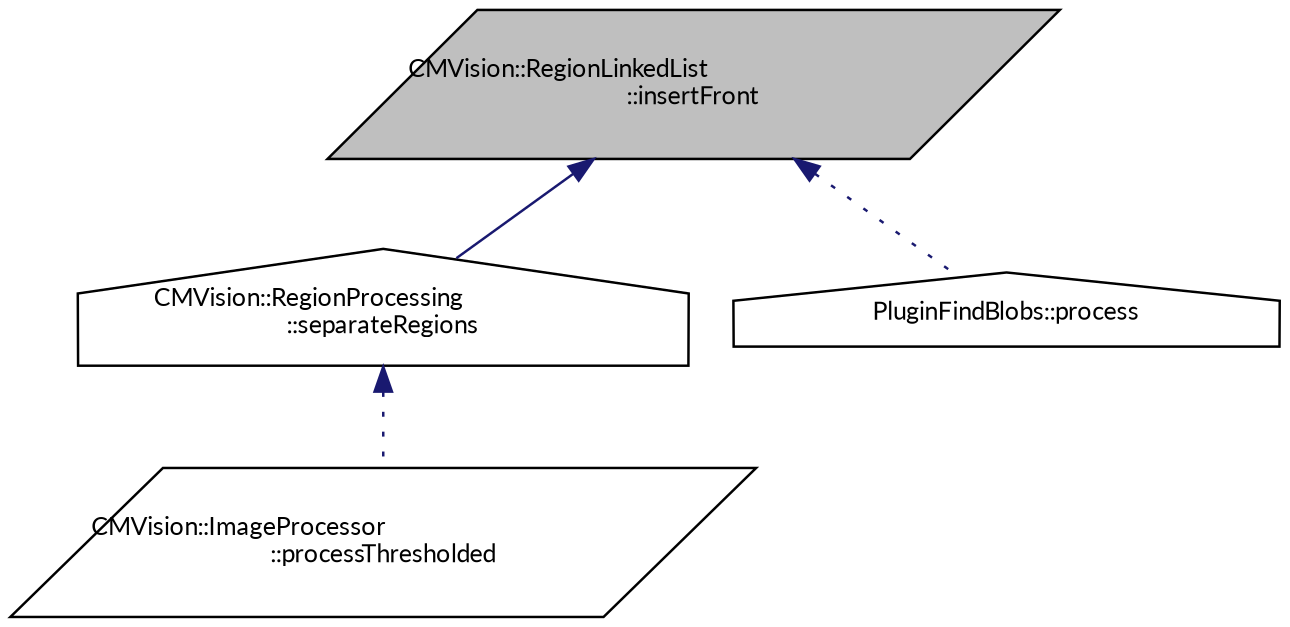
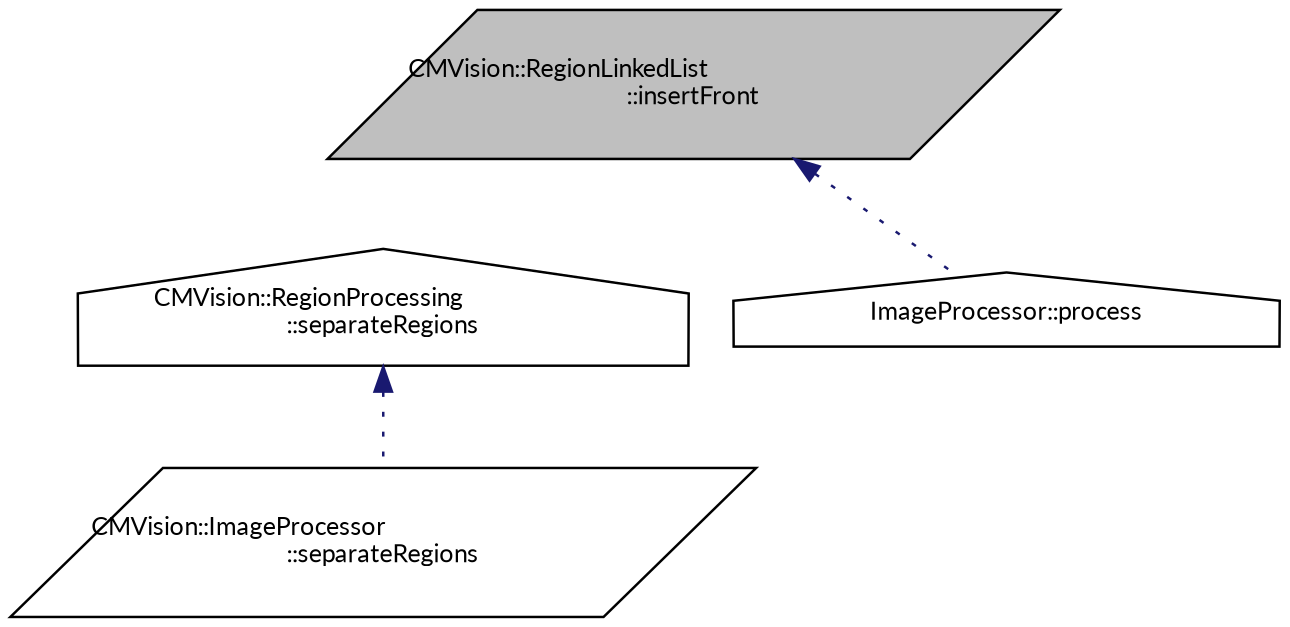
edge "CMVision::RegionProcessing ::separateRegions" -> "CMVision::RegionLinkedList ::insertFront": removed
node "PluginFindBlobs::process": label "PluginFindBlobs::process" -> "ImageProcessor::process"
node "CMVision::ImageProcessor ::processThresholded": label "CMVision::ImageProcessor ::processThresholded" -> "CMVision::ImageProcessor ::separateRegions"
